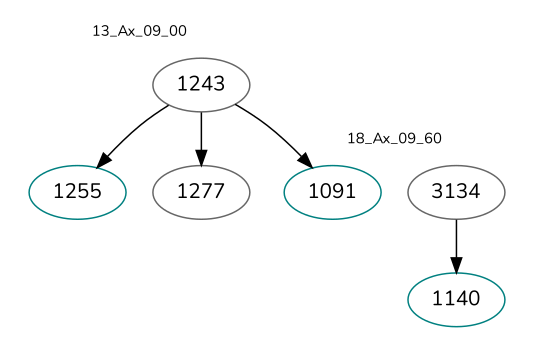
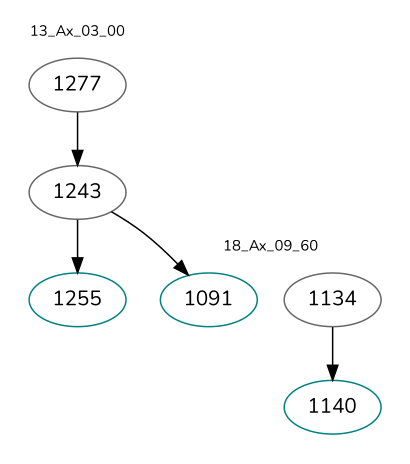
cluster "13_Ax_09_00": label "13_Ax_09_00" -> "13_Ax_03_00"
edge "1243" -> "1277": reversed
node "3134": label "3134" -> "1134"
